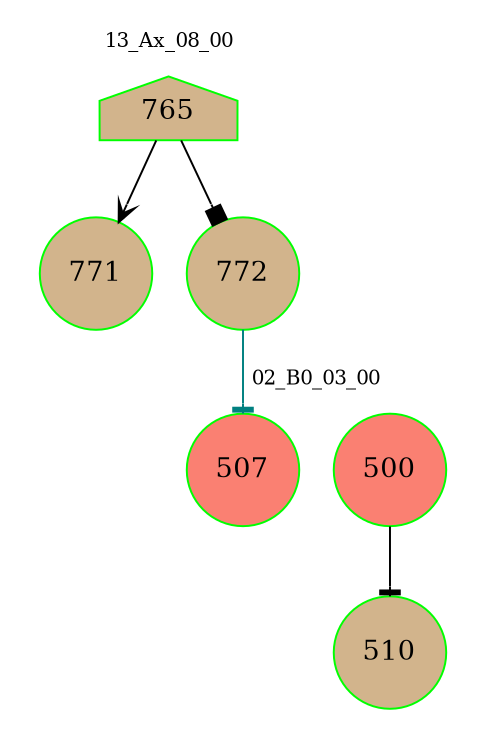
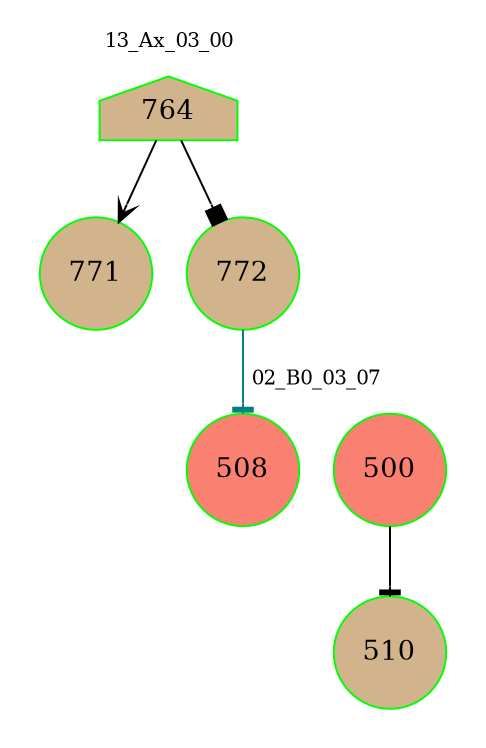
cluster "13_Ax_08_00": label "13_Ax_08_00" -> "13_Ax_03_00"
node "765": label "765" -> "764"
cluster "02_B0_03_00": label "02_B0_03_00" -> "02_B0_03_07"
node "507": label "507" -> "508"
